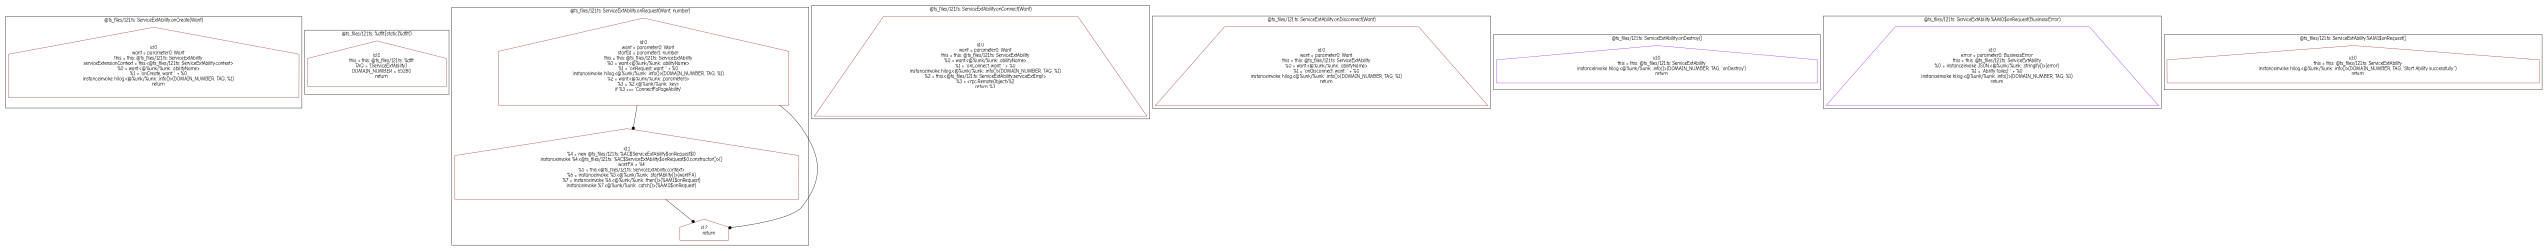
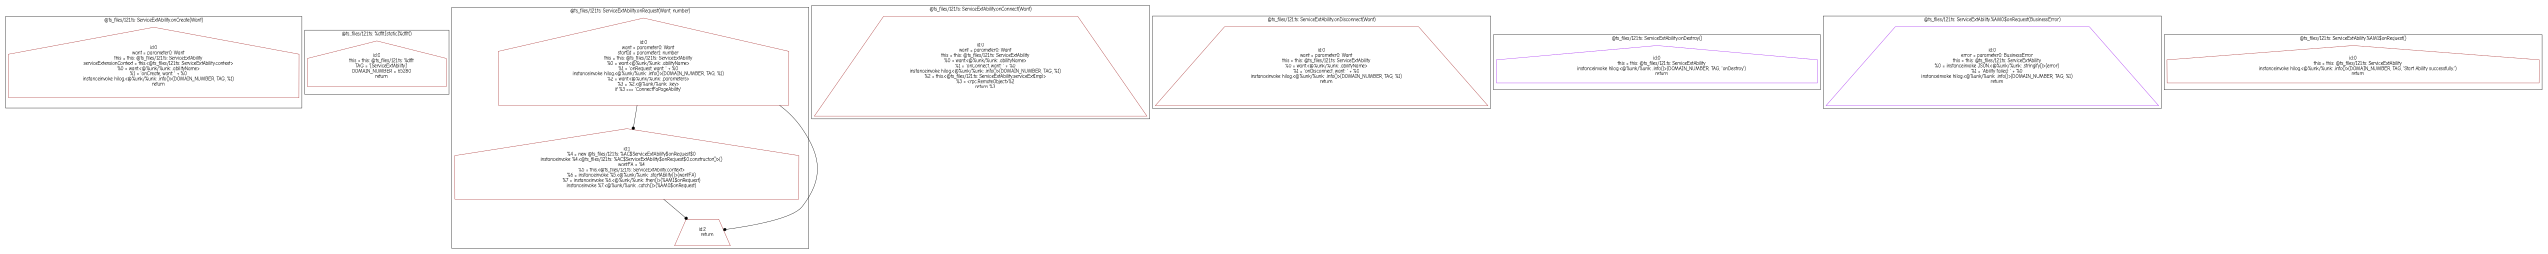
node "id:2 return": shape house -> trapezium
